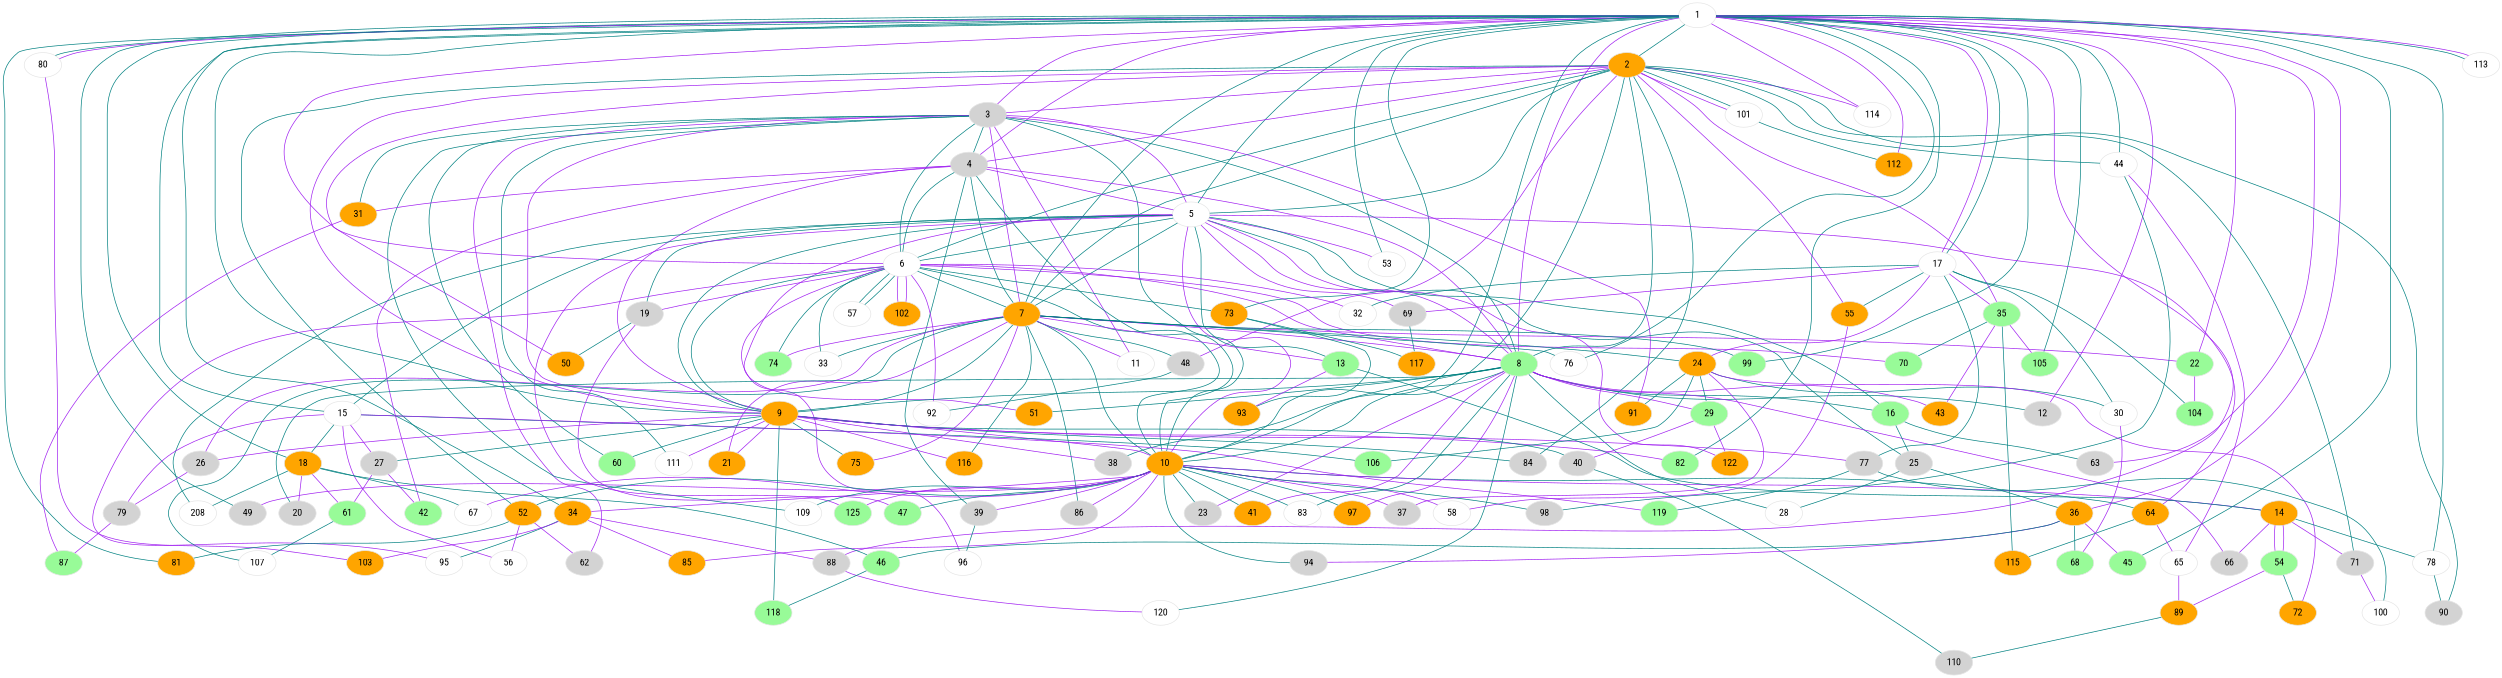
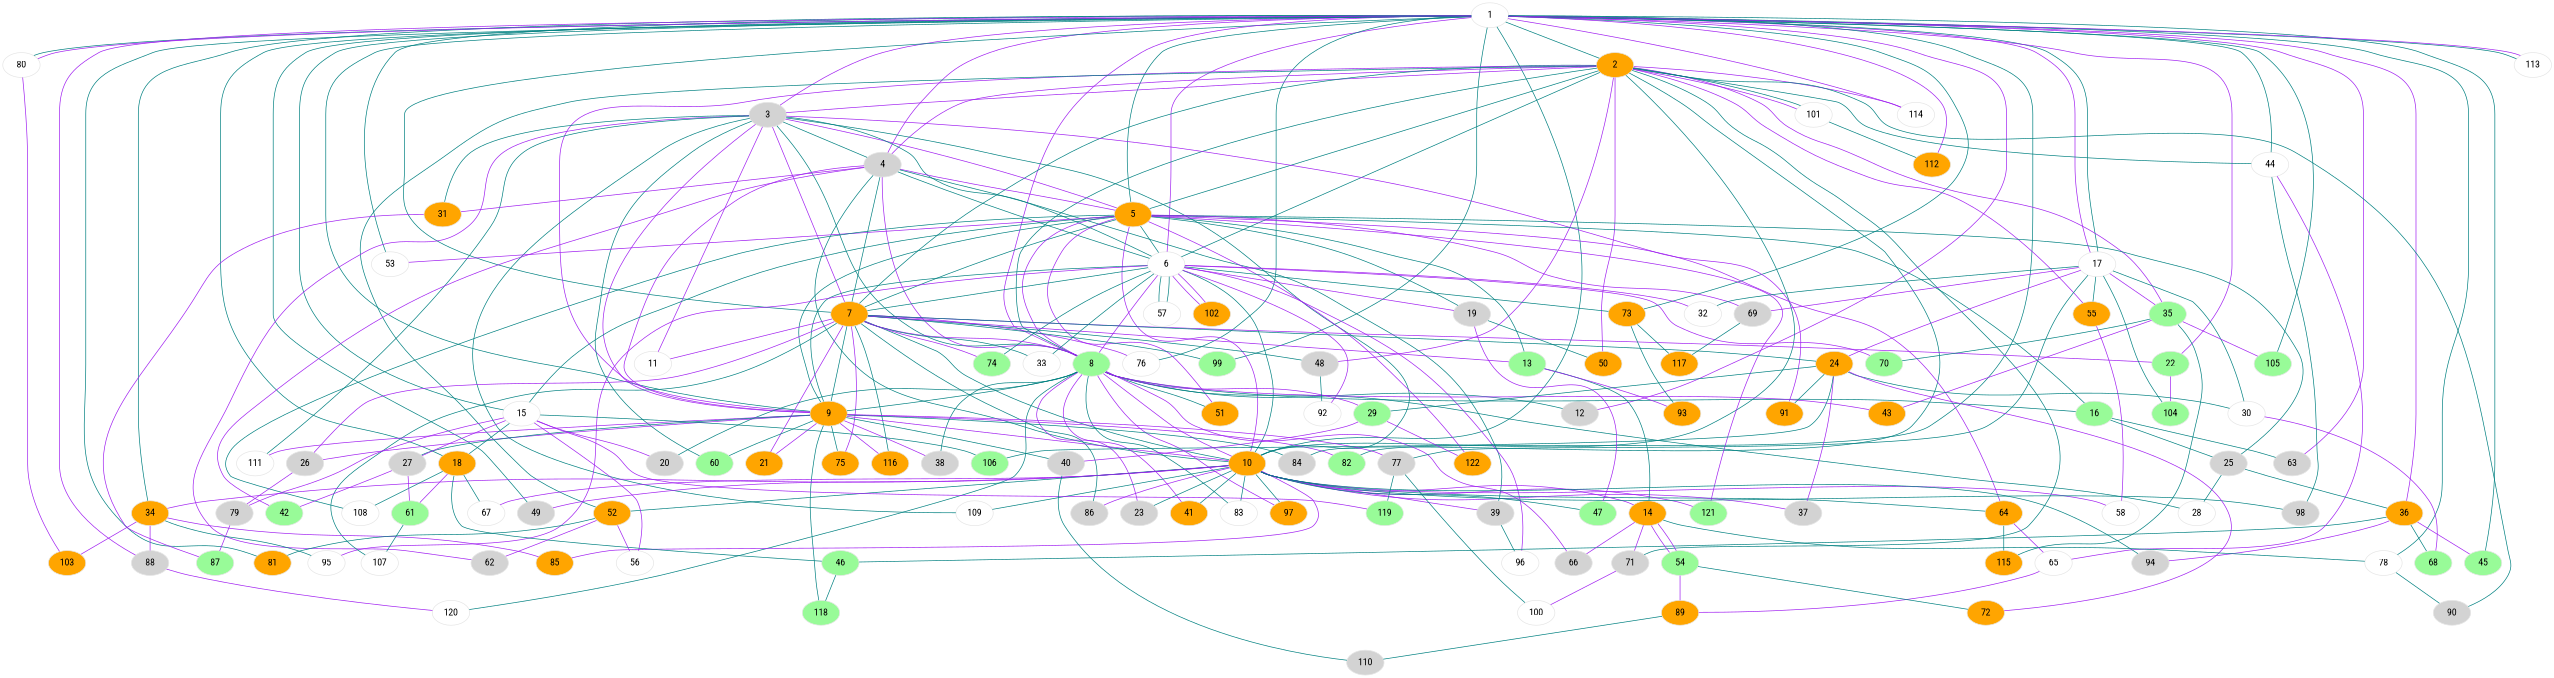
node "5": fillcolor white -> orange
edge "7" -- "76": color teal -> purple
edge "8" -- "10": color teal -> purple
edge "18" -- "20": now "15" -- "20"
node "208": label "208" -> "108"
node "125": label "125" -> "121"
